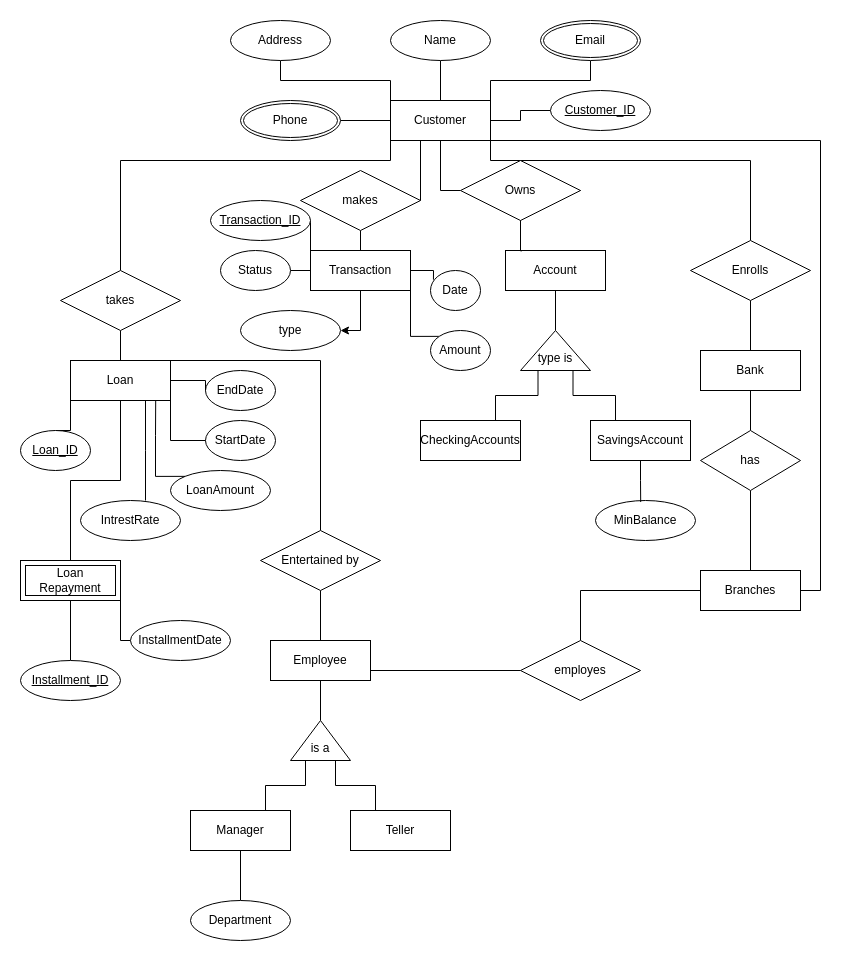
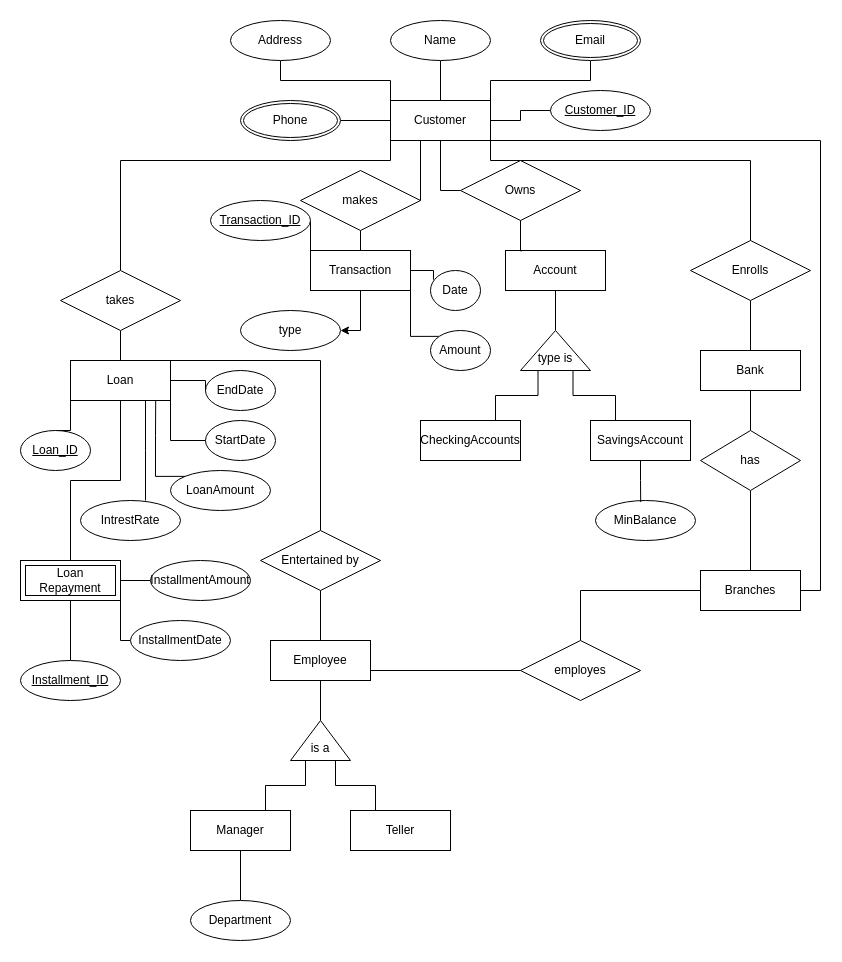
node "Status": removed
edge "Status" -- "Transaction": removed
edge "Loan Repayment" -- "InstallmentAmount": added
node "InstallmentAmount": added
